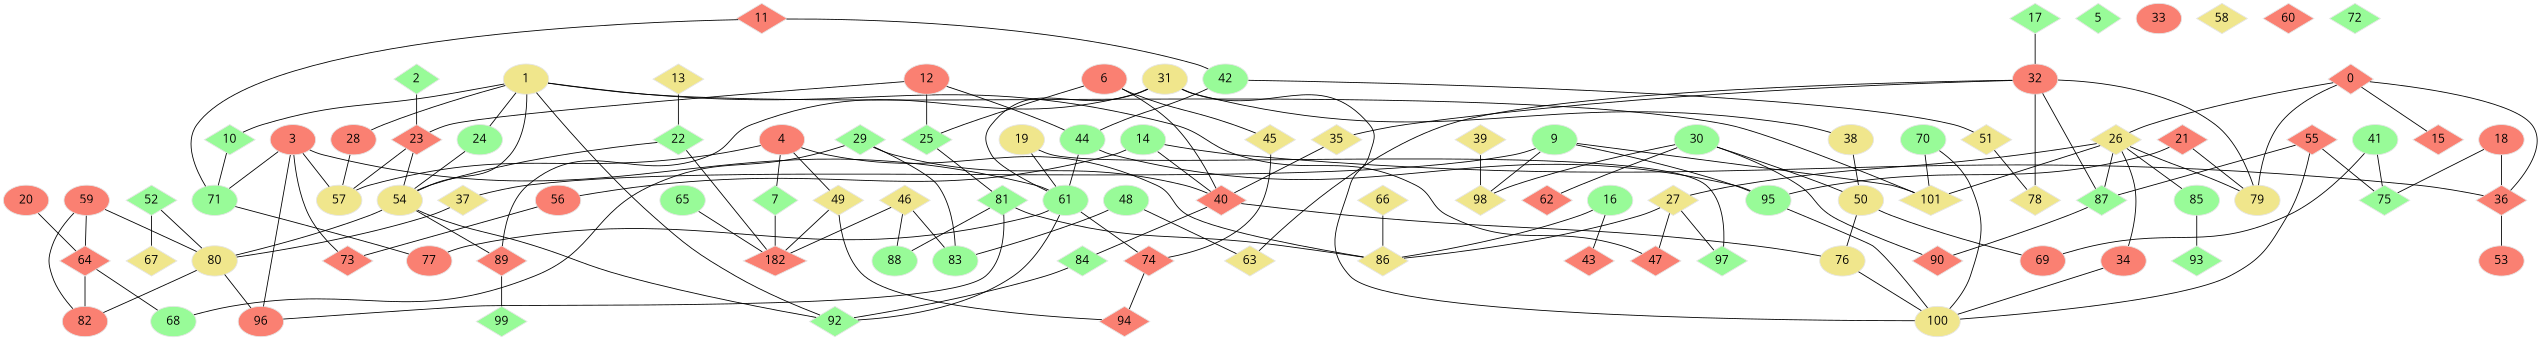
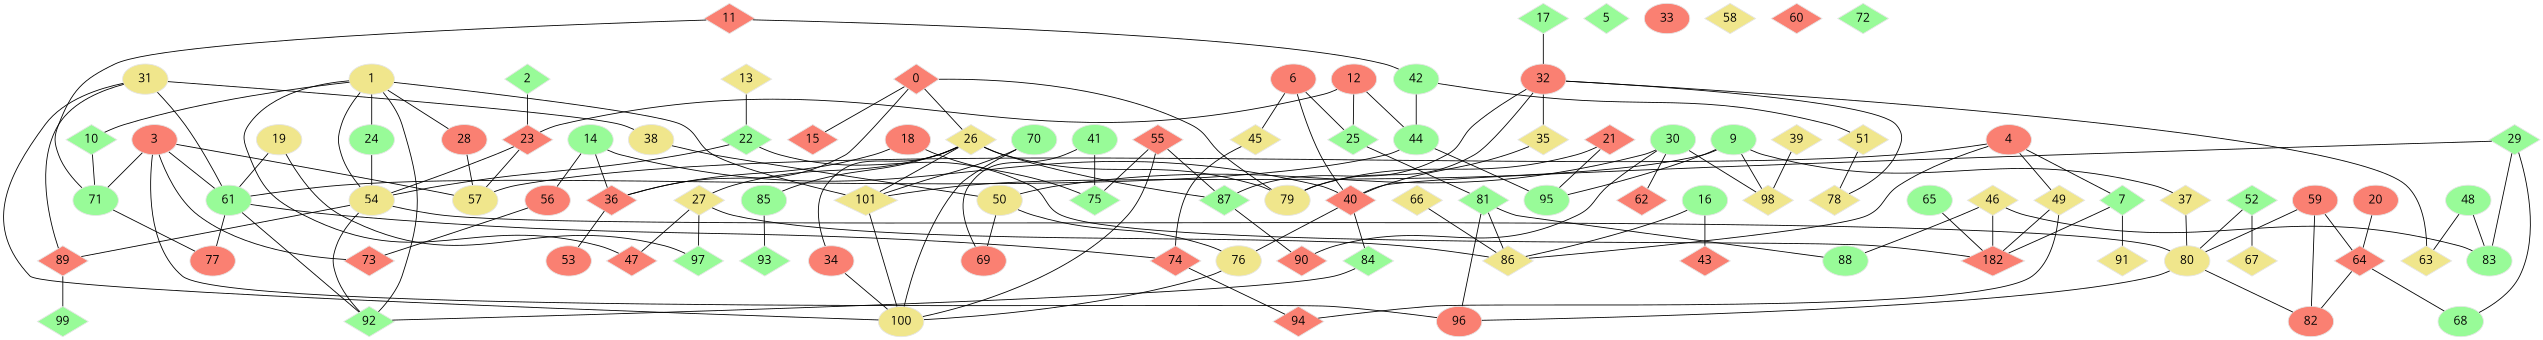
edge "95" -- "100": now "101" -- "100"
node "91": added
